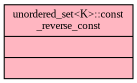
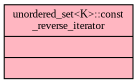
node "unordered_set<K>::const": text "_reverse_const" -> "_reverse_iterator"
